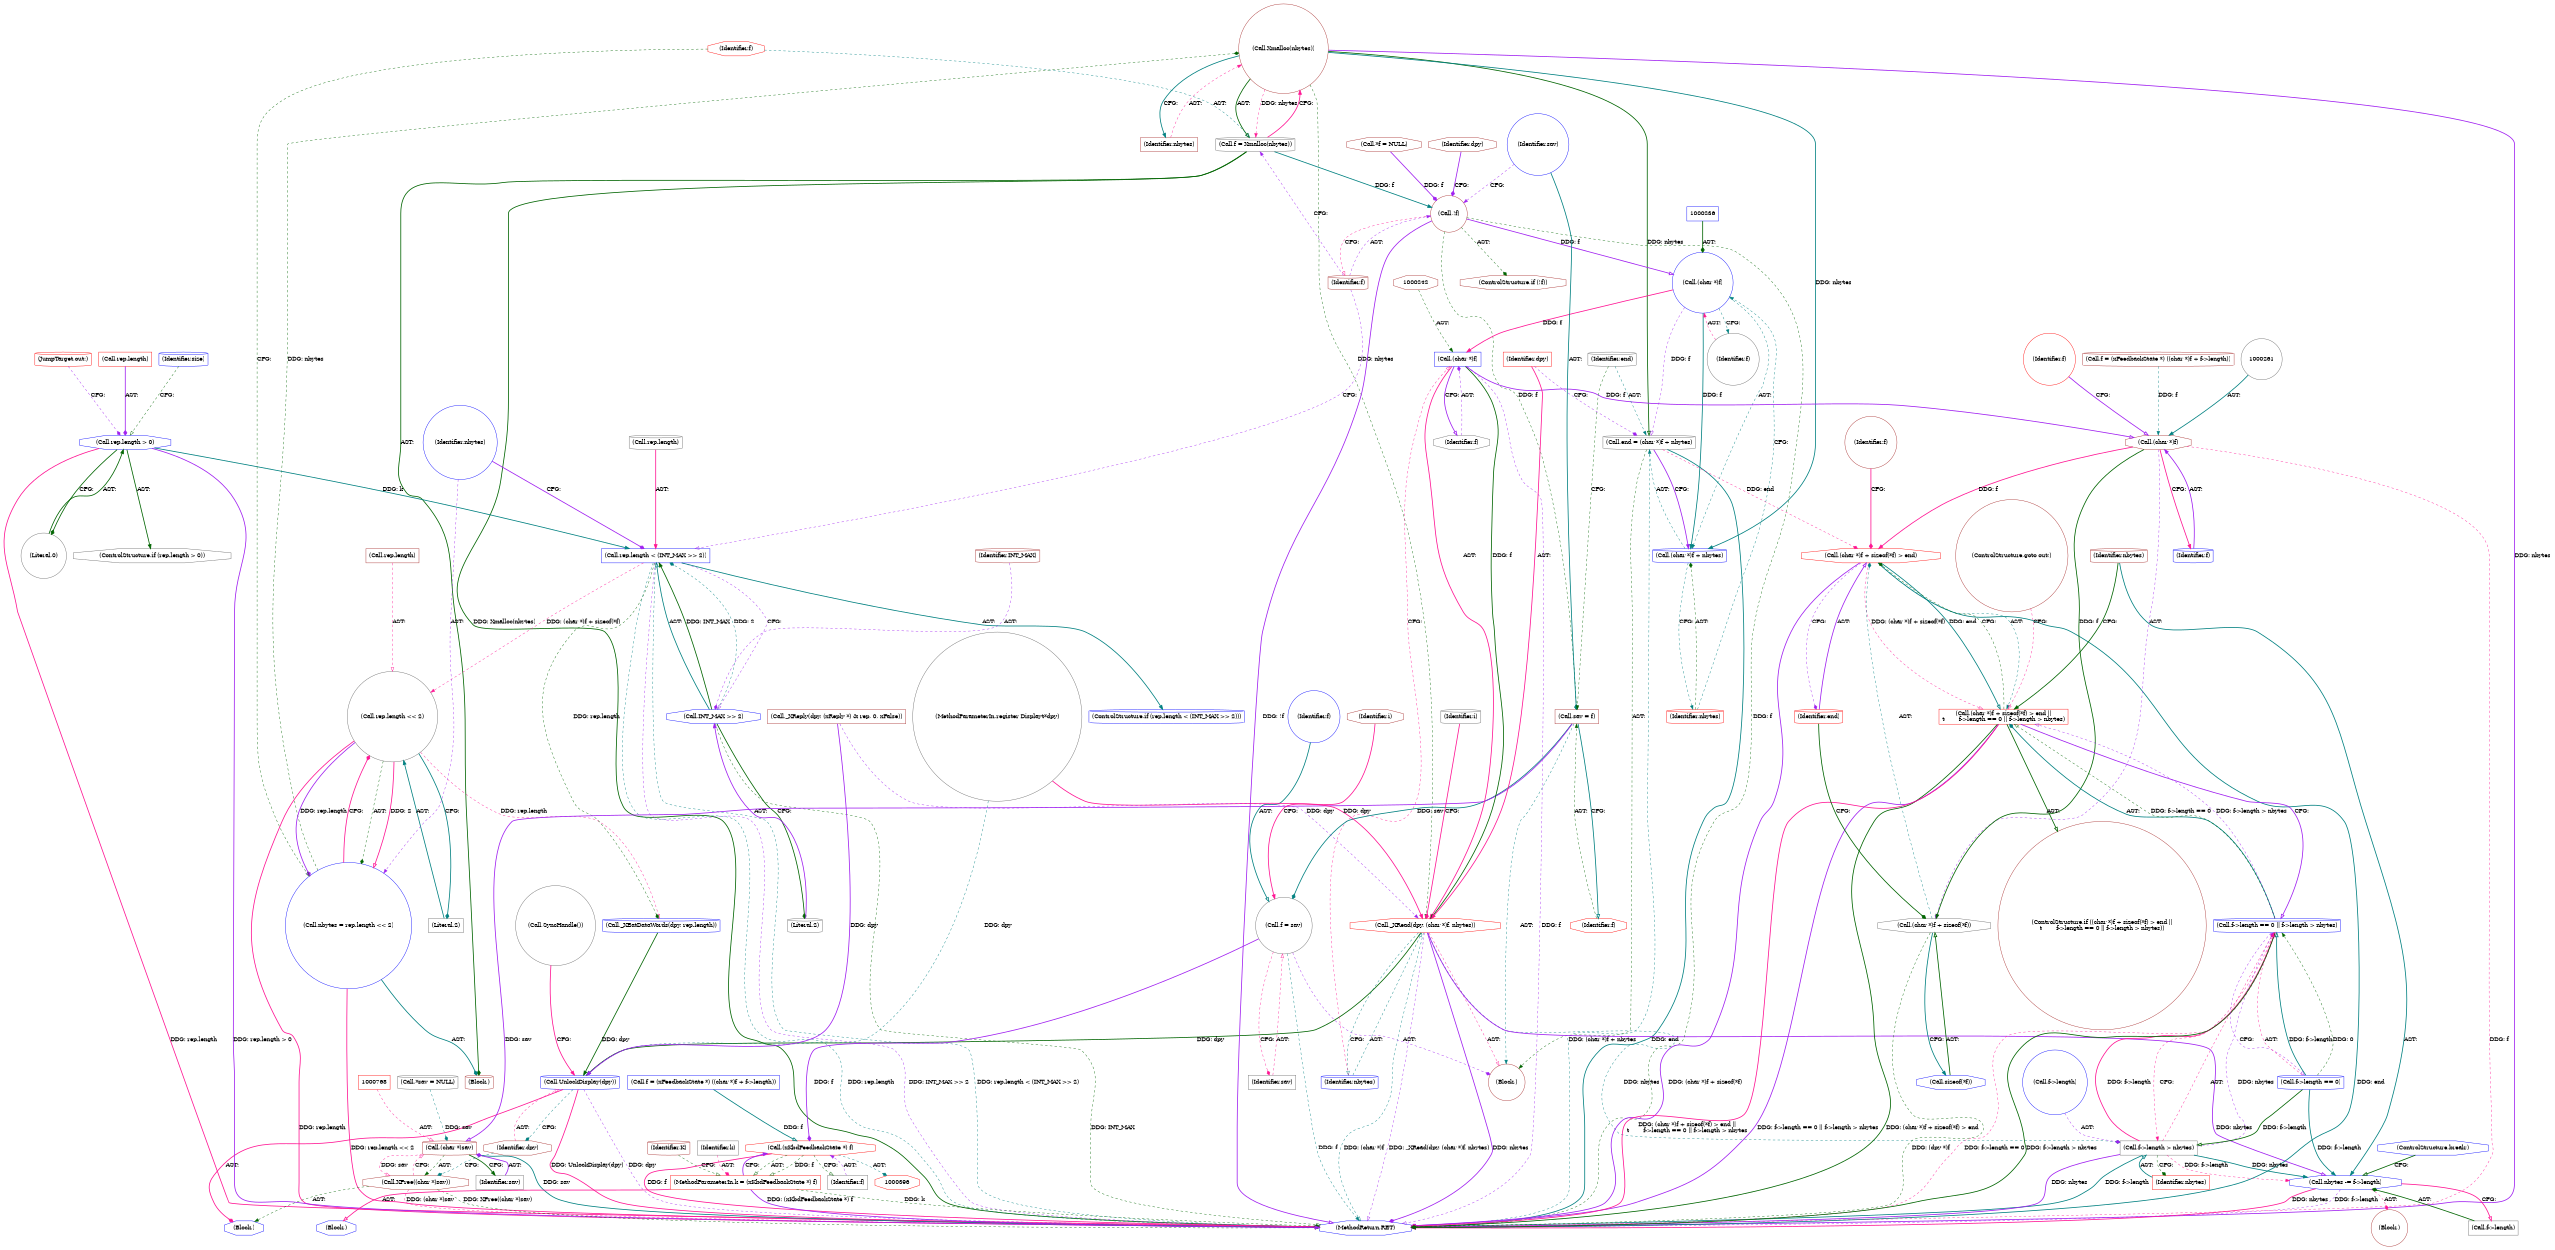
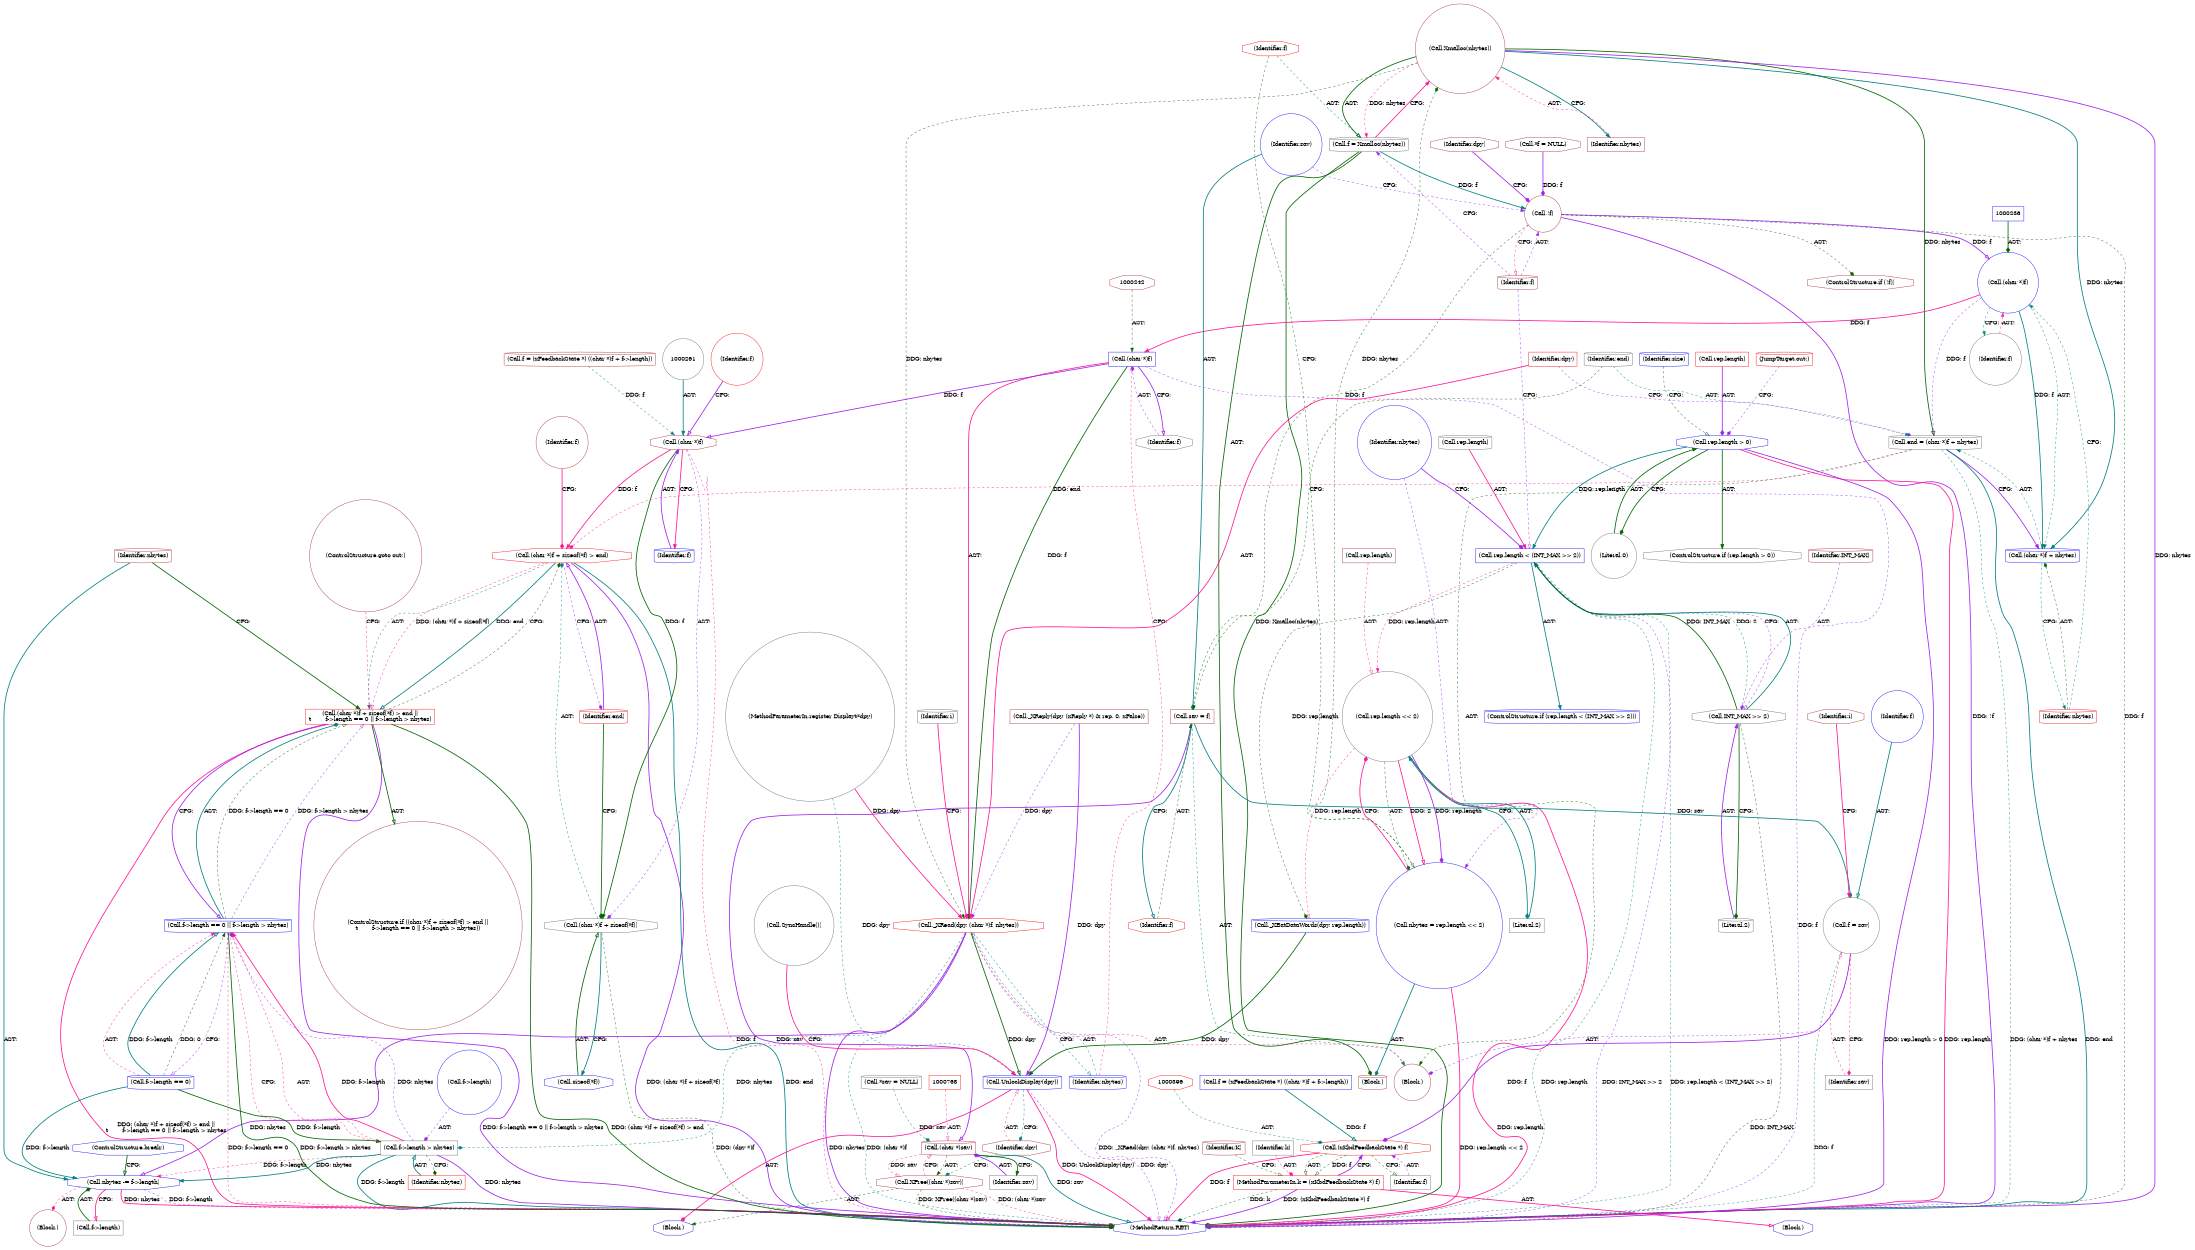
edge "(Call,rep.length > 0)" -> "(Call,rep.length < (INT_MAX >> 2))": label "DDG: k" -> "DDG: rep.length"
edge "(Call,rep.length < (INT_MAX >> 2))" -> "(Call,rep.length << 2)": label "DDG: (char *)f + sizeof(*f)" -> "DDG: rep.length"
node "(Call,INT_MAX >> 2)": color blue -> gray40
edge "(Call,(xKbdFeedbackState *) f)" -> "1000396": reversed
